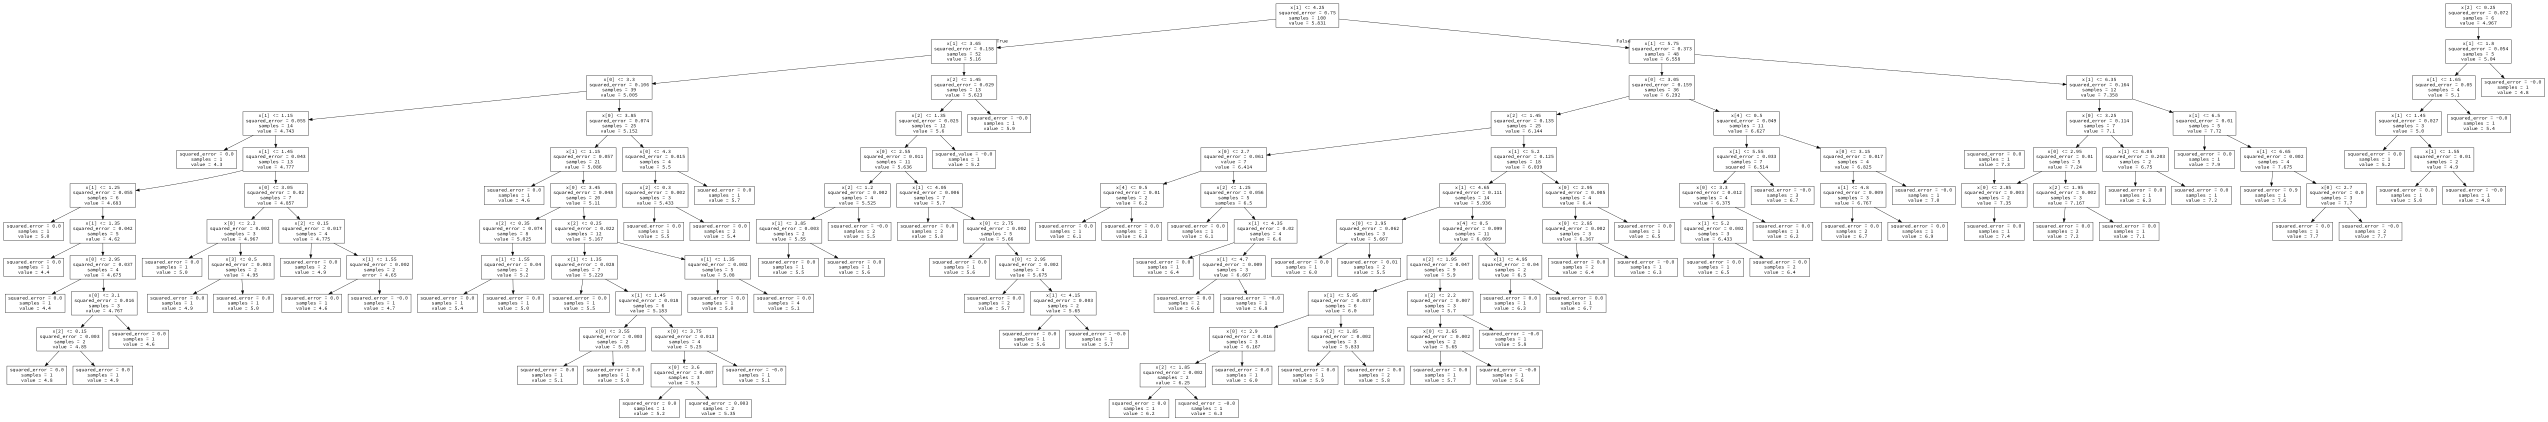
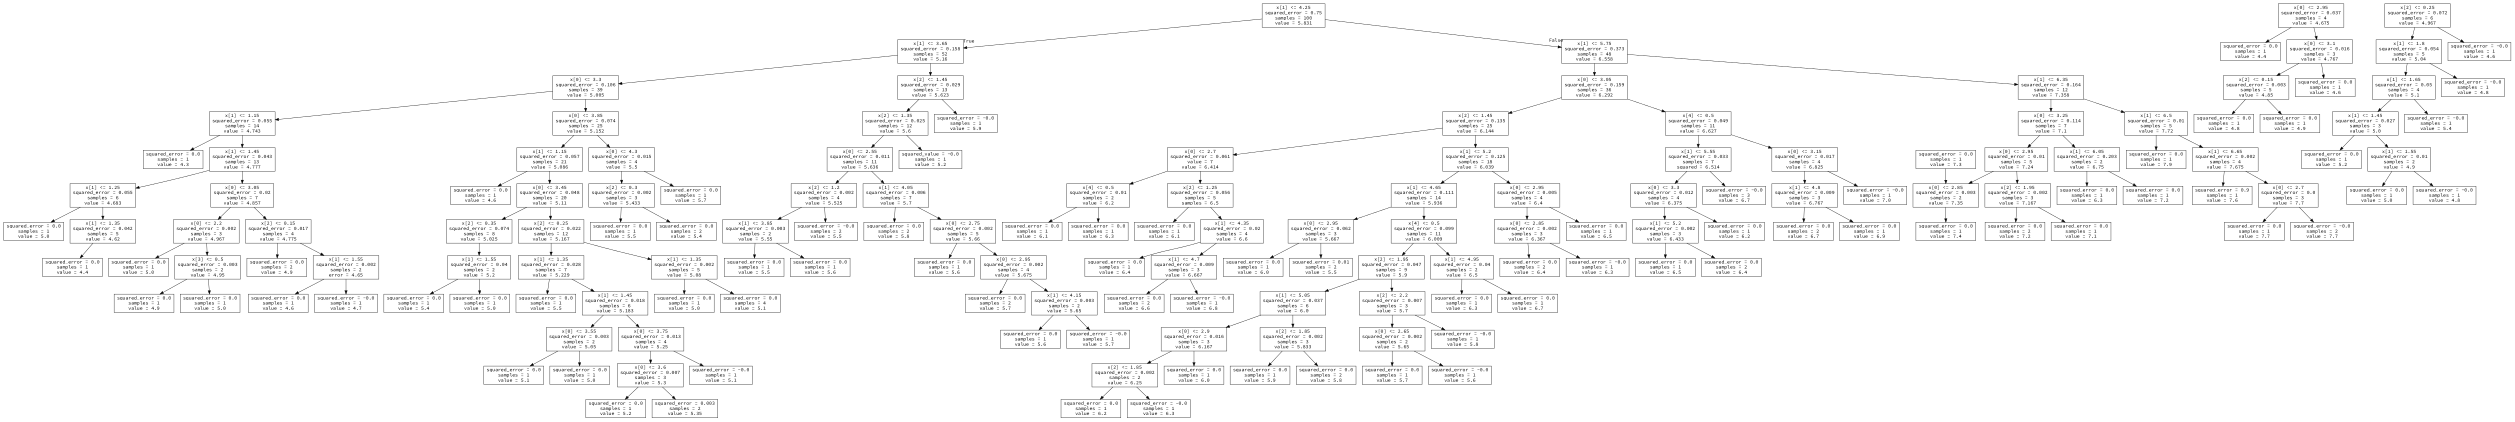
node "squared_error = -0.0 samples = 1 value = 4.6": added
edge "x[1] <= 1.35 squared_error = 0.042 samples = 5 value = 4.62" -> "x[0] <= 2.95 squared_error = 0.037 samples = 4 value = 4.675": removed
node "x[2] <= 0.15 squared_error = 0.003 samples = 2 value = 4.85": label "x[2] <= 0.15 squared_error = 0.003 samples = 2 value = 4.85" -> "x[2] <= 0.15 squared_error = 0.003 samples = 5 value = 4.85"
